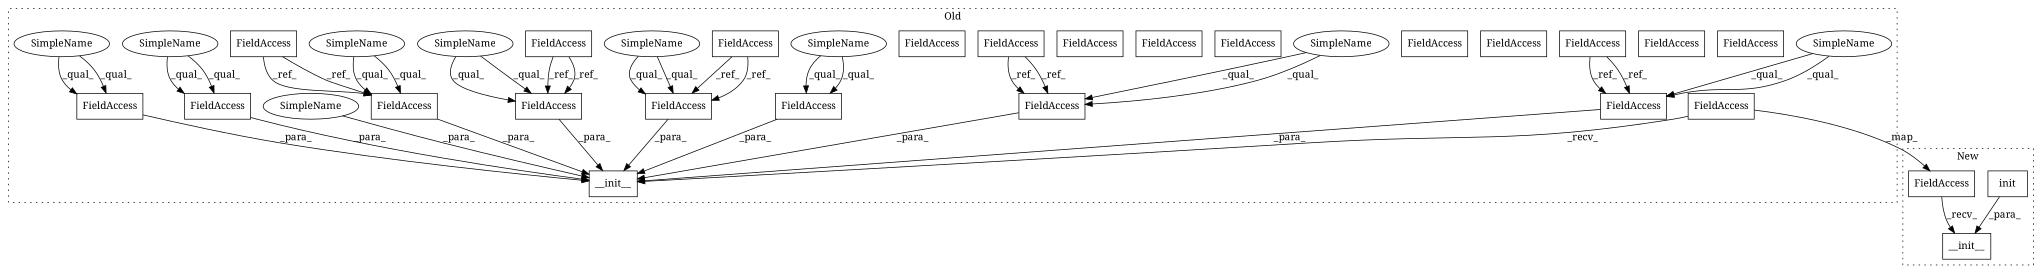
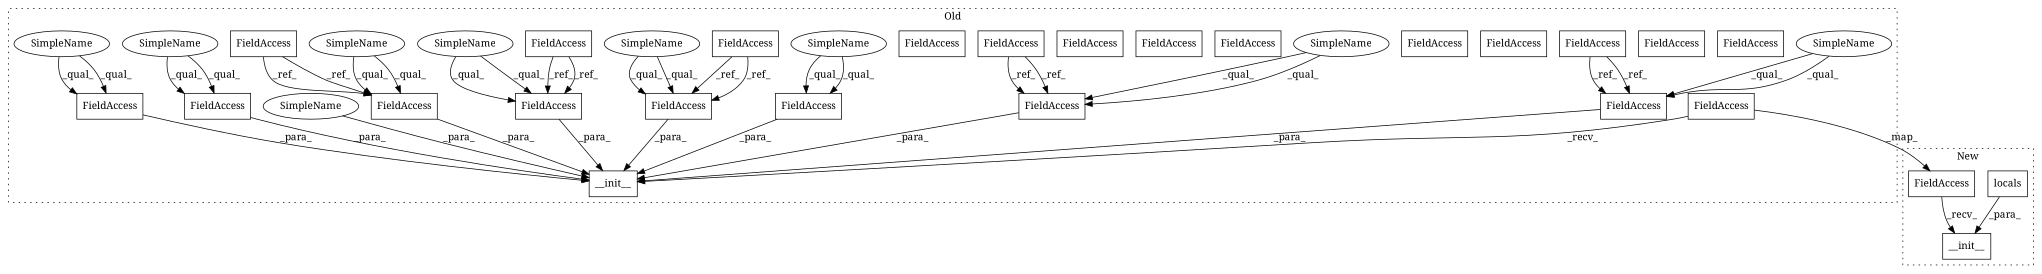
node "init": label "init" -> "locals"
